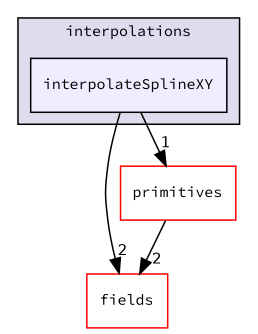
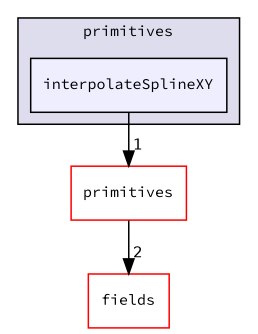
cluster "interpolations": label "interpolations" -> "primitives"
edge "interpolateSplineXY" -> "fields": removed
